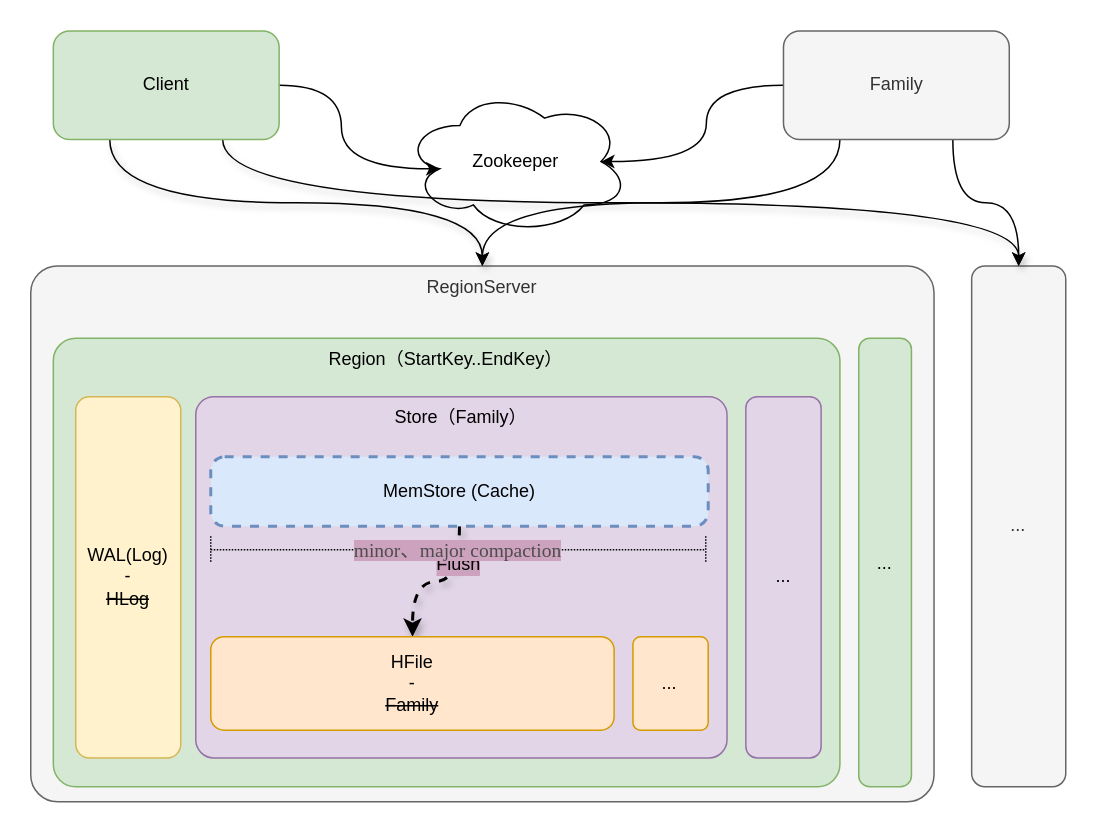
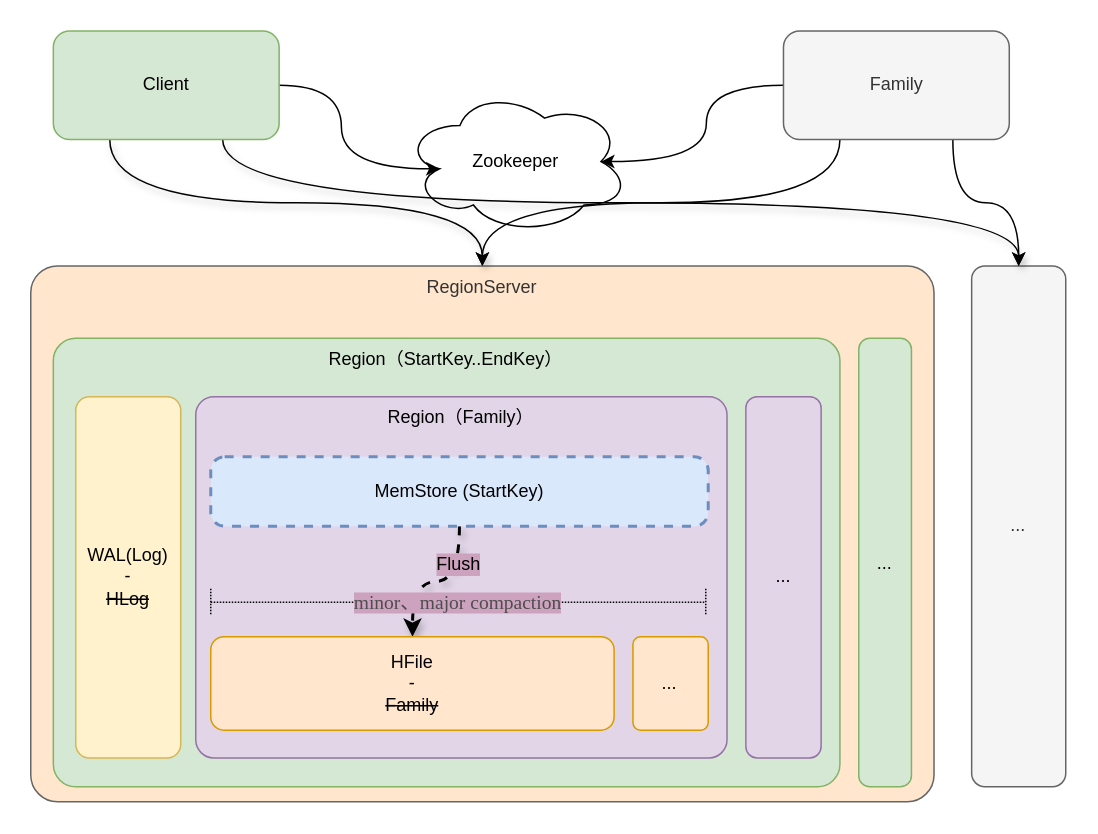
node "RegionServer": fillcolor #f5f5f5 -> #ffe6cc
node "Store（Family）": label "Store（Family）" -> "Region（Family）"
node "MemStore (Cache)": label "MemStore (Cache)" -> "MemStore (StartKey)"
node "minor、major compaction": moved (458, 550) -> (458, 602)
